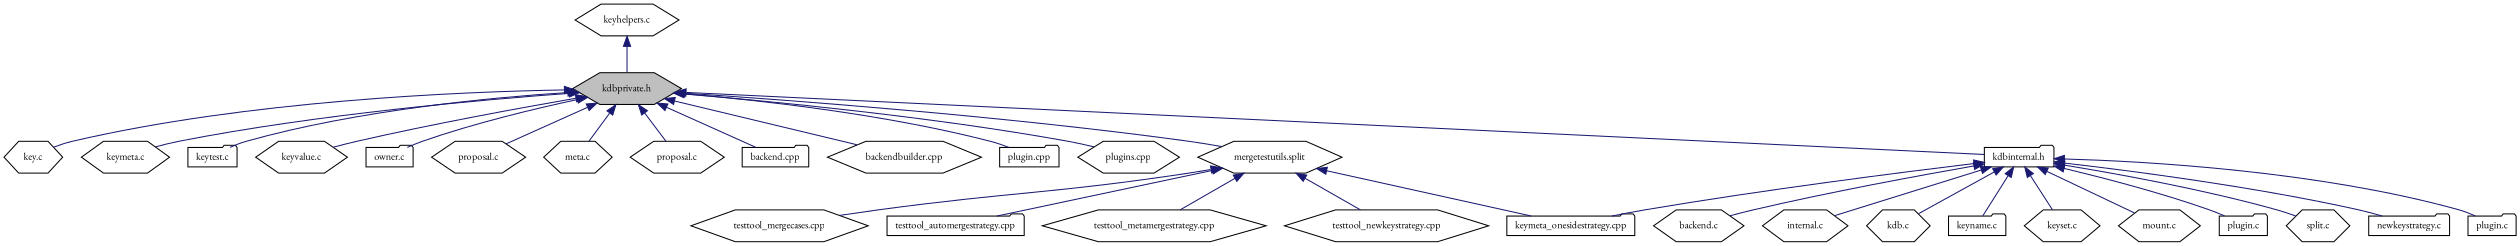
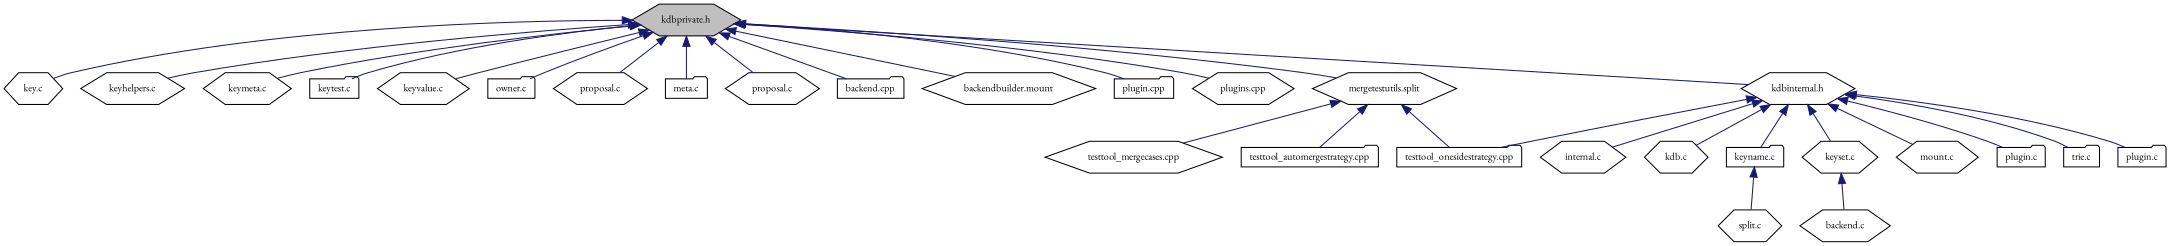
edge "kdbprivate.h" -> "keyhelpers.c": reversed
node "meta.c": shape hexagon -> folder
node "backendbuilder.cpp": label "backendbuilder.cpp" -> "backendbuilder.mount"
node "kdbinternal.h": shape folder -> hexagon
edge "split.c" -> "kdbinternal.h": now "split.c" -> "keyname.c"
edge "backend.c" -> "kdbinternal.h": now "backend.c" -> "keyset.c"
node "testtool_metamergestrategy.cpp": removed
node "testtool_newkeystrategy.cpp": removed
node "keymeta_onesidestrategy.cpp": label "keymeta_onesidestrategy.cpp" -> "testtool_onesidestrategy.cpp"
node "newkeystrategy.c": label "newkeystrategy.c" -> "trie.c"
